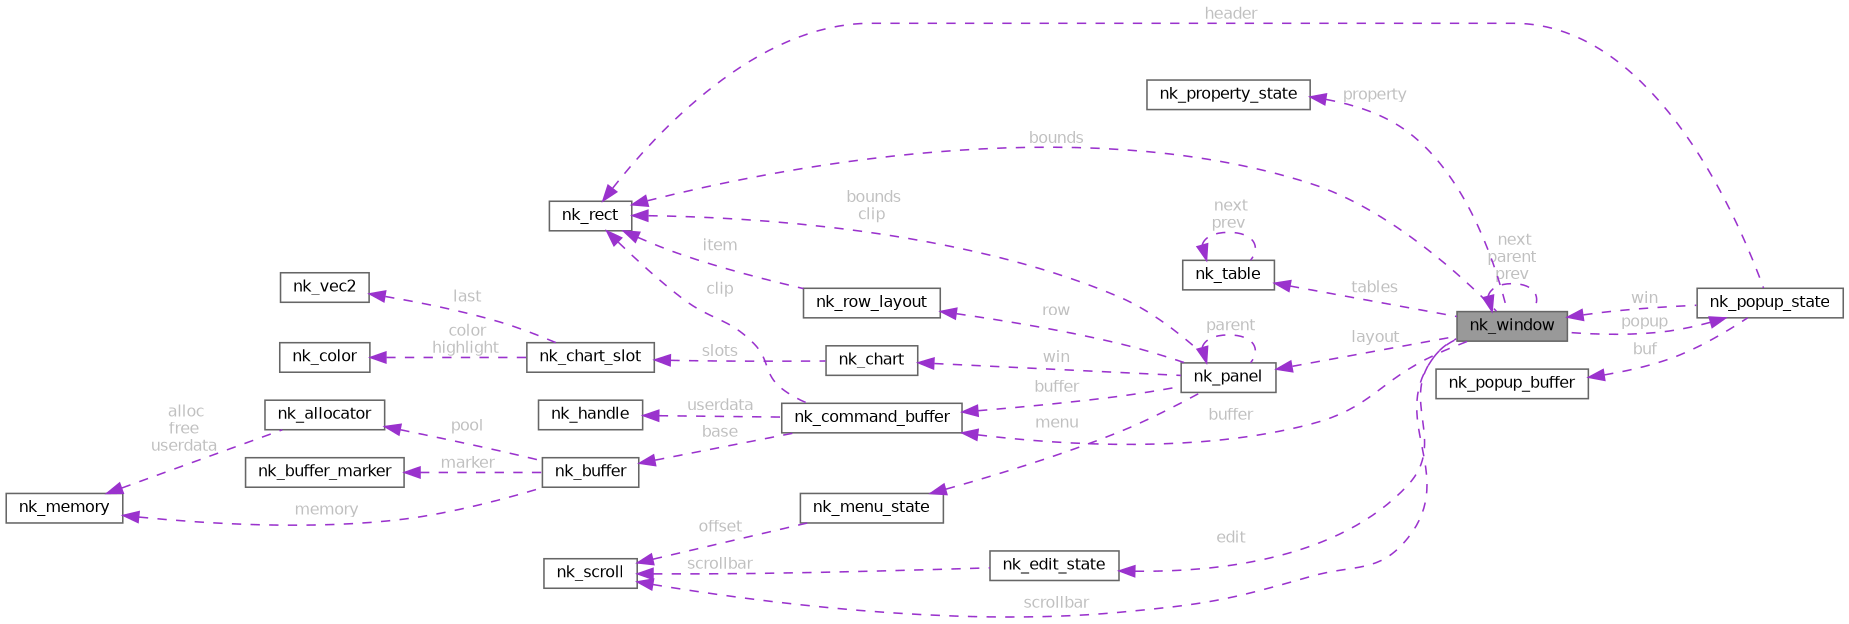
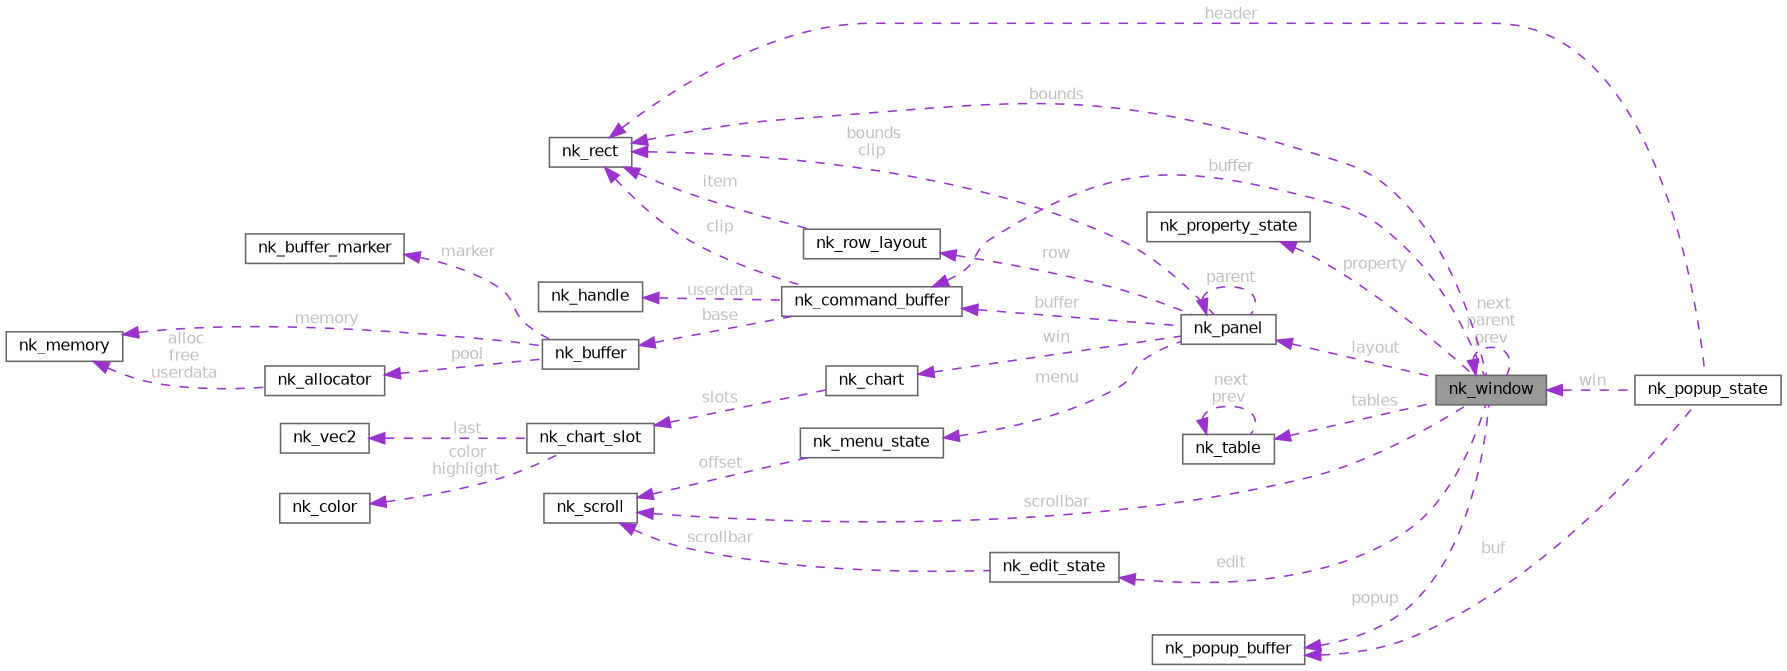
edge "nk_window" -> "nk_popup_state": now "nk_window" -> "nk_popup_buffer"
